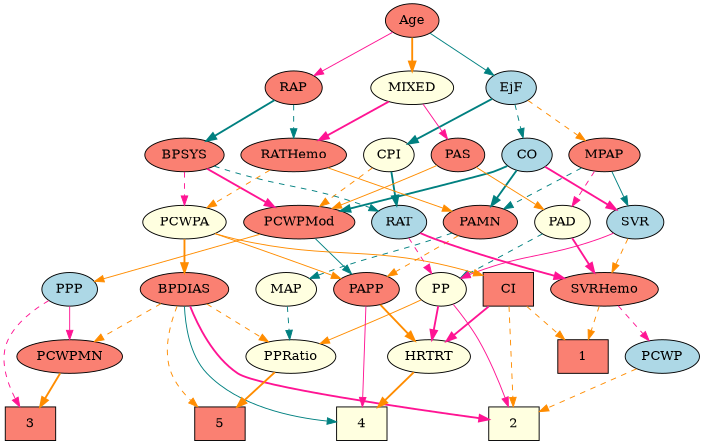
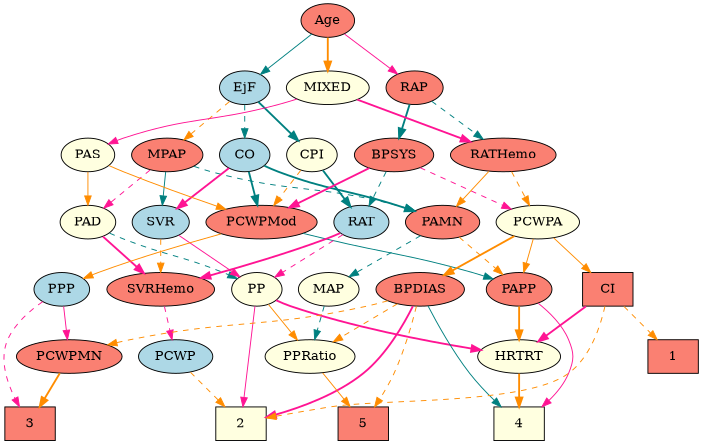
node "PAS": fillcolor salmon -> lightyellow
edge "SVRHemo" -> "1": removed
edge "PPRatio" -> "5": style bold -> solid
